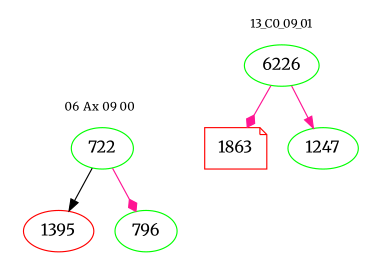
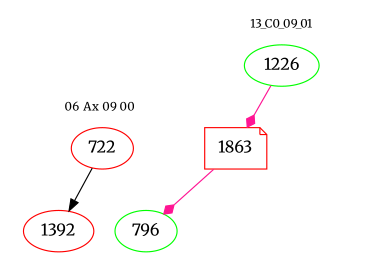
node "6226": label "6226" -> "1226"
node "722": color green -> red
node "1247": removed
edge "722" -> "796": now "1863" -> "796"
node "1395": label "1395" -> "1392"
